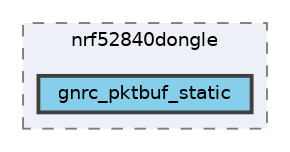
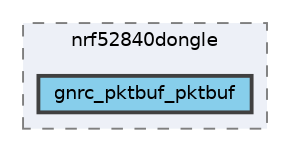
node "gnrc_pktbuf_static": label "gnrc_pktbuf_static" -> "gnrc_pktbuf_pktbuf"
